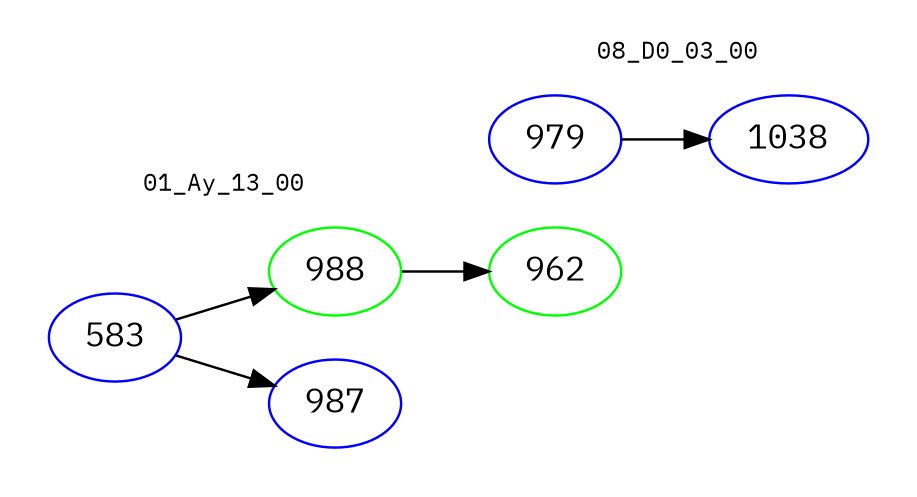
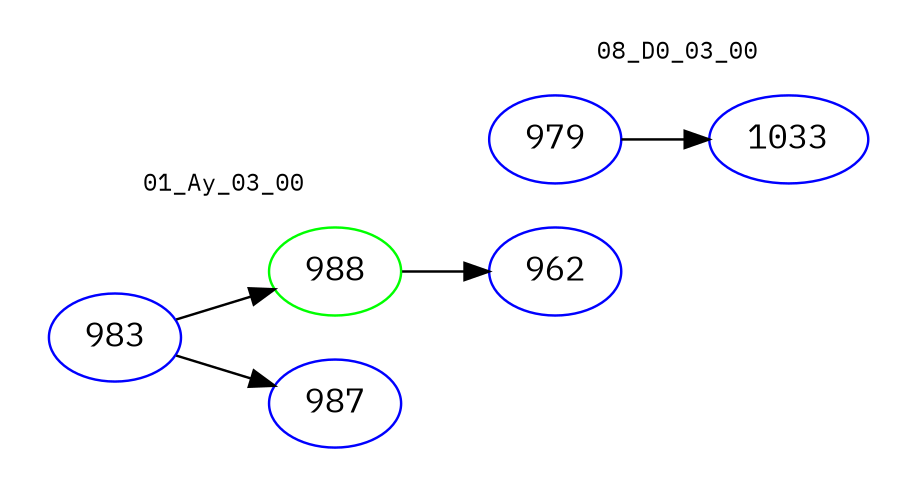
node "1038": label "1038" -> "1033"
cluster "01_Ay_13_00": label "01_Ay_13_00" -> "01_Ay_03_00"
node "962": color green -> blue
node "583": label "583" -> "983"
